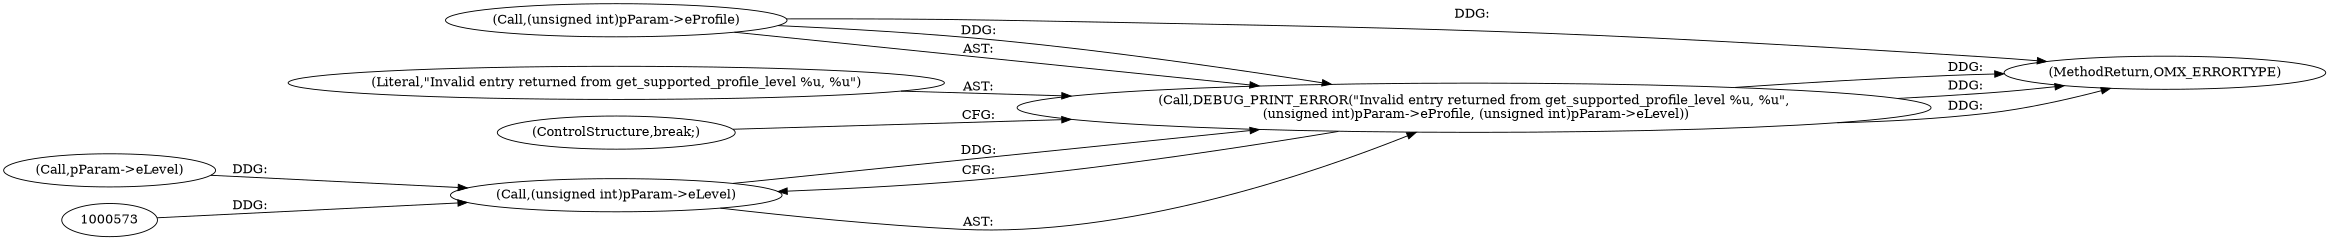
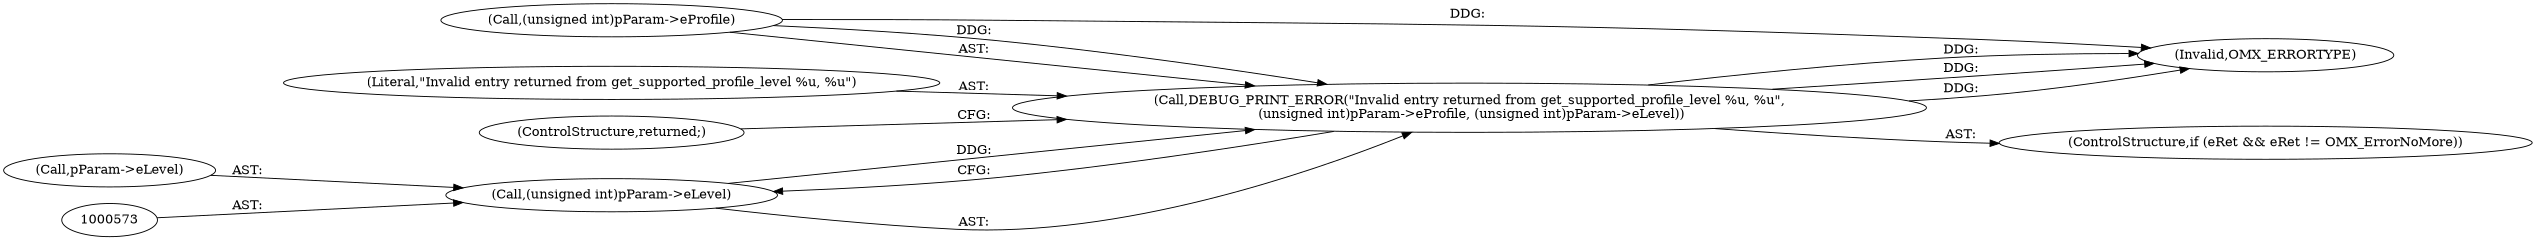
node "(MethodReturn,OMX_ERRORTYPE)": label "(MethodReturn,OMX_ERRORTYPE)" -> "(Invalid,OMX_ERRORTYPE)"
node "(ControlStructure,break;)": label "(ControlStructure,break;)" -> "(ControlStructure,returned;)"
node "(ControlStructure,if (eRet && eRet != OMX_ErrorNoMore))": added
edge "(Call,pParam->eLevel)" -> "(Call,(unsigned int)pParam->eLevel)": label "DDG: " -> "AST: "
edge "1000573" -> "(Call,(unsigned int)pParam->eLevel)": label "DDG: " -> "AST: "
